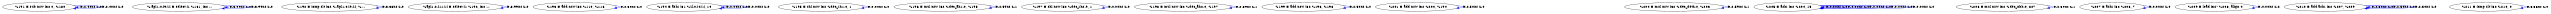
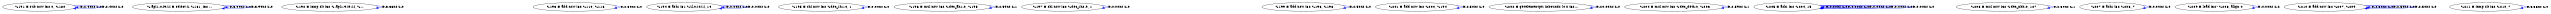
node "%192 = icmp slt i32 %.apl1.0.i9.i.i, %...": label "%192 = icmp slt i32 %.apl1.0.i9.i.i, %..." -> "%192 = icmp slt i32 %.apl1.9.i9.i.i, %..."
node "%apl1.2.i11.i.i = select i1 %192, i32 ...": removed
node "%198 = mul nsw i32 %dec_ah2.0, %197": removed
node "%202 = getelementptr inbounds [4 x i32...": added
node "%206 = mul nsw i32 %dec_nbh.0, 827": label "%206 = mul nsw i32 %dec_nbh.0, 827" -> "%206 = mul nsw i32 %dec_nbh.0, 127"
node "%210 = add ashr i32 %207, %209": label "%210 = add ashr i32 %207, %209" -> "%210 = add nsw i32 %207, %209"
node "%211 = icmp slt i32 %210, 0": label "%211 = icmp slt i32 %210, 0" -> "%211 = icmp slt i32 %210, 7"
